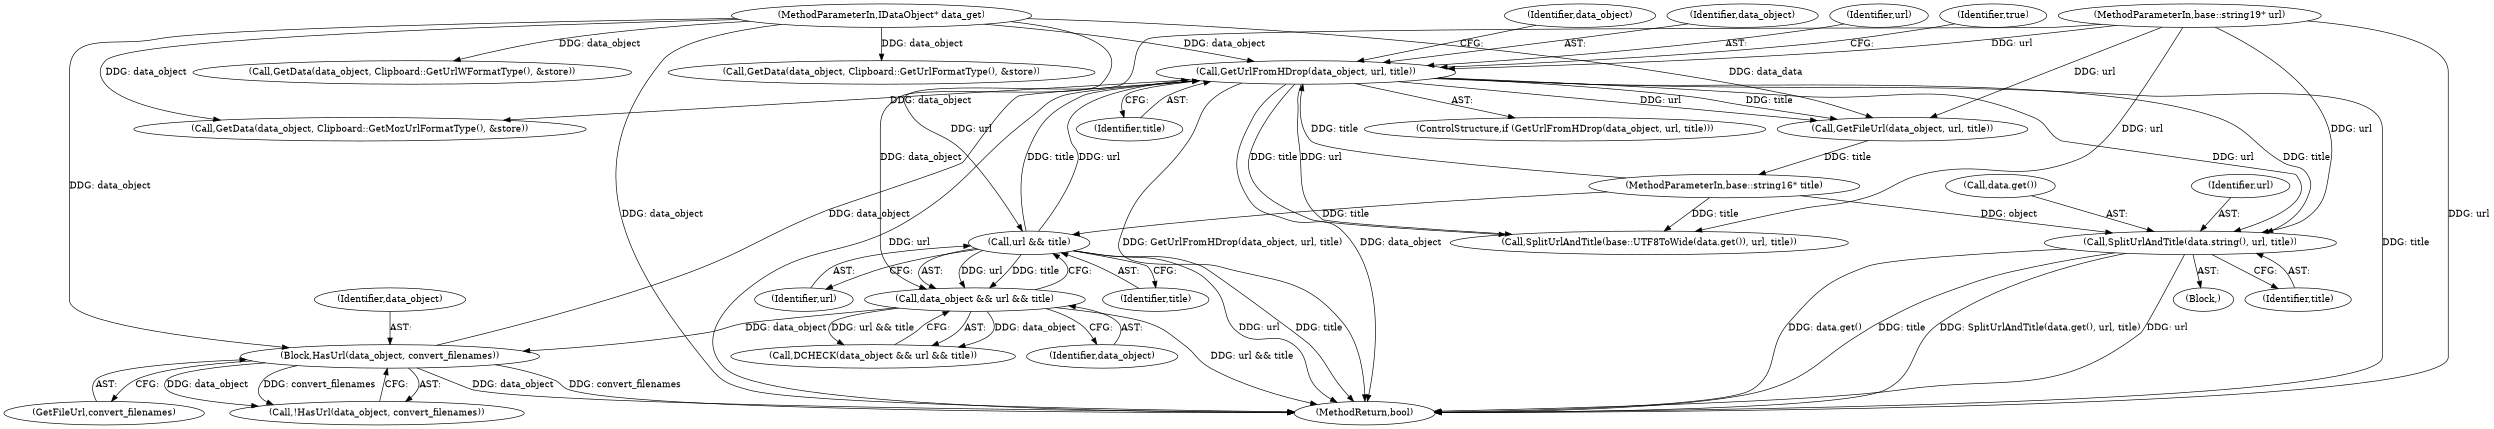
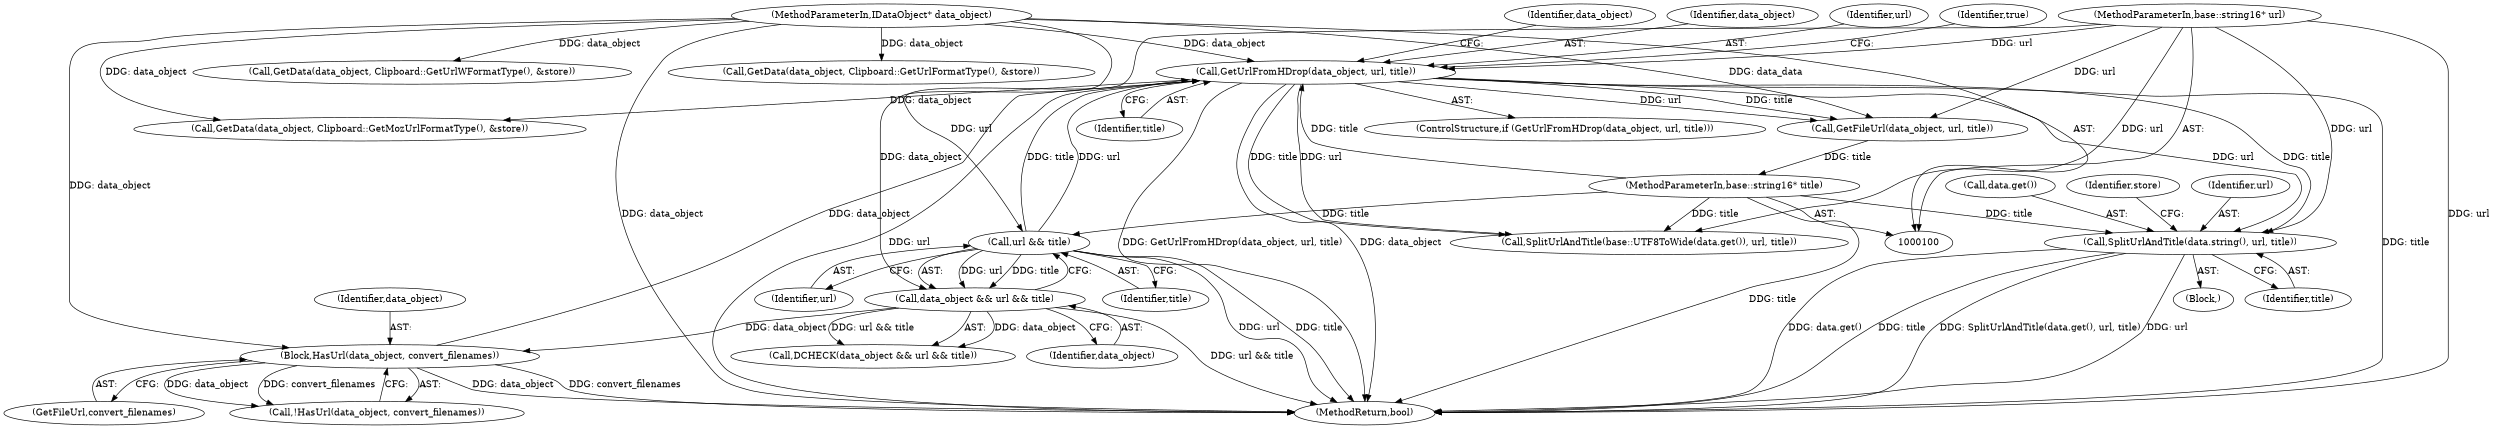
node "(MethodParameterIn,IDataObject* data_get)": label "(MethodParameterIn,IDataObject* data_get)" -> "(MethodParameterIn,IDataObject* data_object)"
node "(MethodParameterIn,base::string19* url)": label "(MethodParameterIn,base::string19* url)" -> "(MethodParameterIn,base::string16* url)"
node "(Identifier,store)": added
edge "(MethodParameterIn,base::string16* title)" -> "(Call,SplitUrlAndTitle(data.string(), url, title))": label "DDG: object" -> "DDG: title"
node "1000100": added
edge "(MethodParameterIn,base::string16* title)" -> "(MethodReturn,bool)": added, label "DDG: title"
edge "(Call,DCHECK(data_object && url && title))" -> "(Call,data_object && url && title)": removed, label "CFG:"
